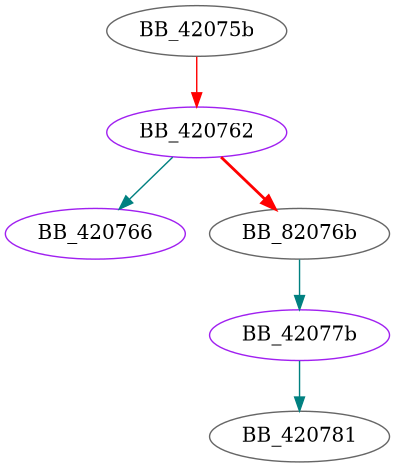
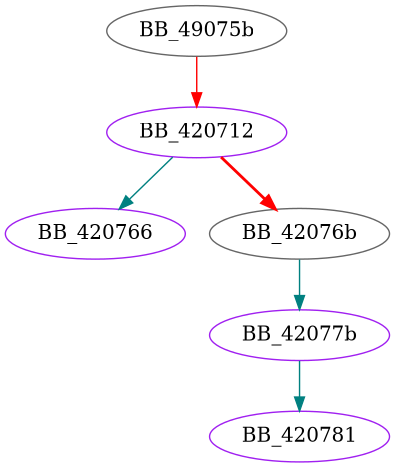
node "BB_42075b": label "BB_42075b" -> "BB_49075b"
node "BB_420762": label "BB_420762" -> "BB_420712"
node "BB_82076b": label "BB_82076b" -> "BB_42076b"
node "BB_420781": color gray40 -> purple
